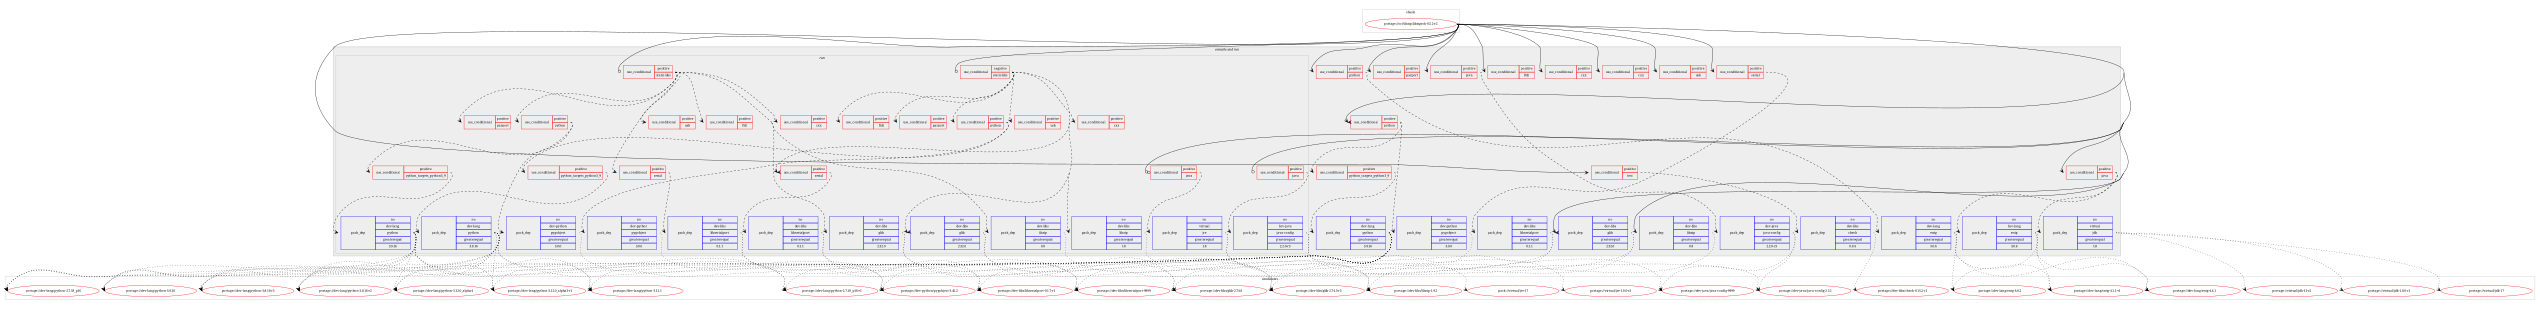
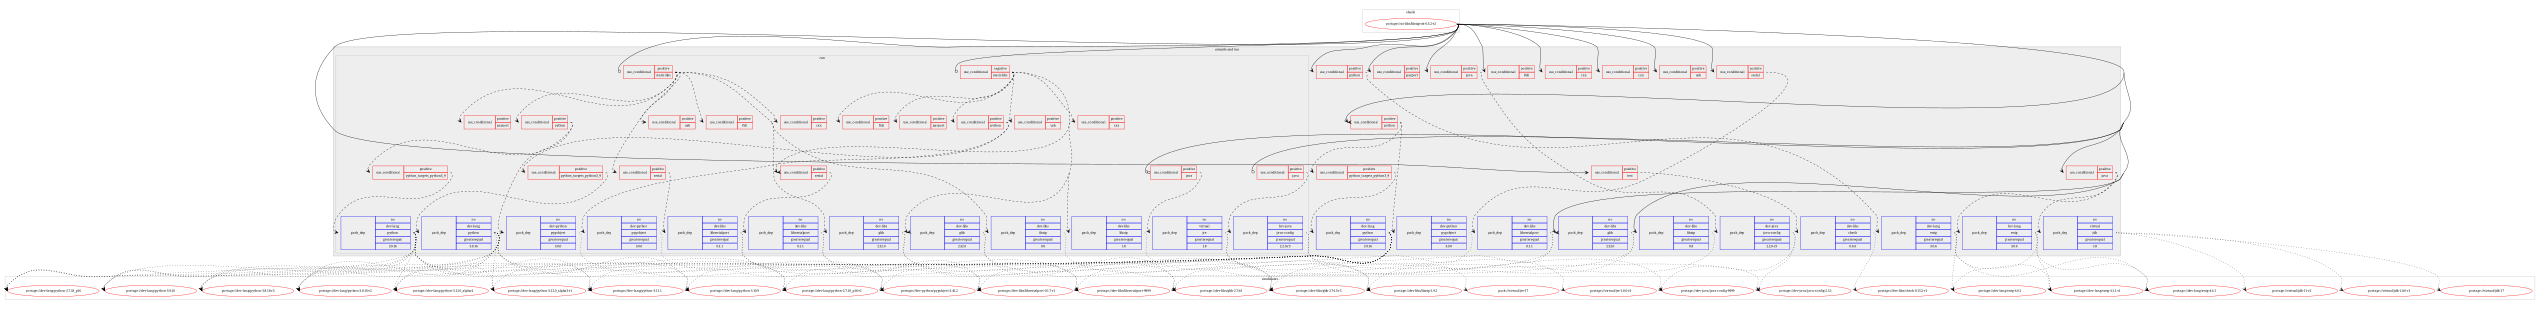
node "portage://sci-libzip/libsigrok-0.5.2-r2": label "portage://sci-libzip/libsigrok-0.5.2-r2" -> "portage://sci-libs/libsigrok-0.5.2-r2"
node "portage://dev-lang/python-3.10.9": added
